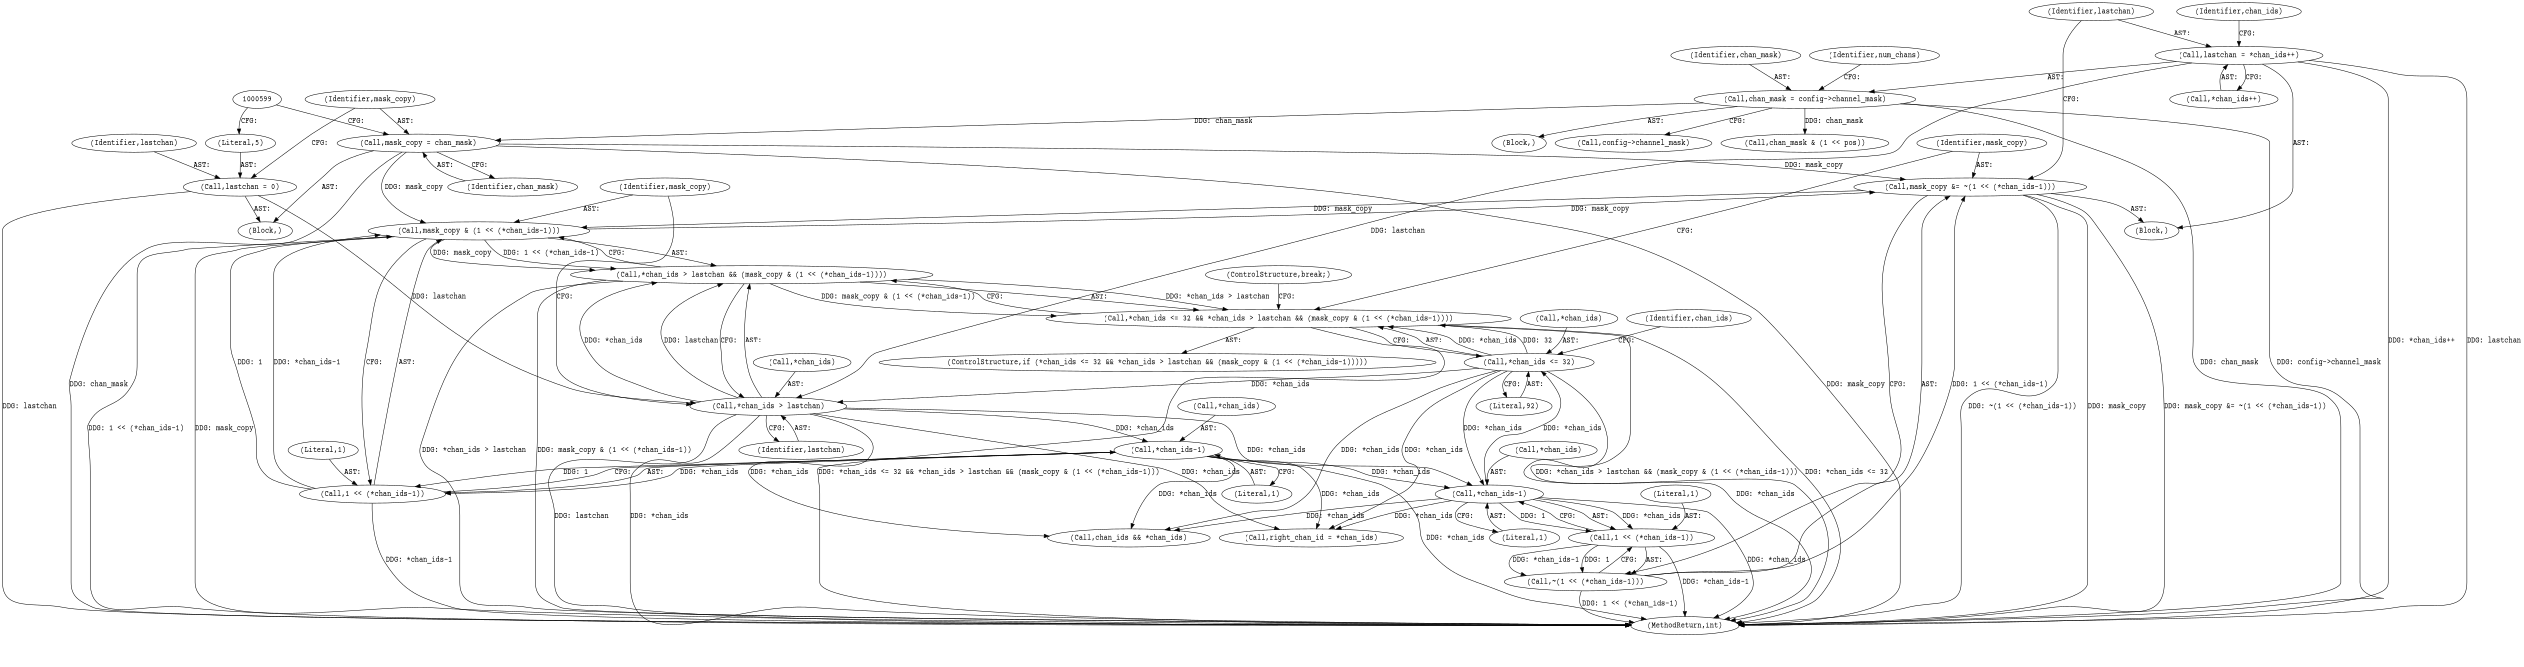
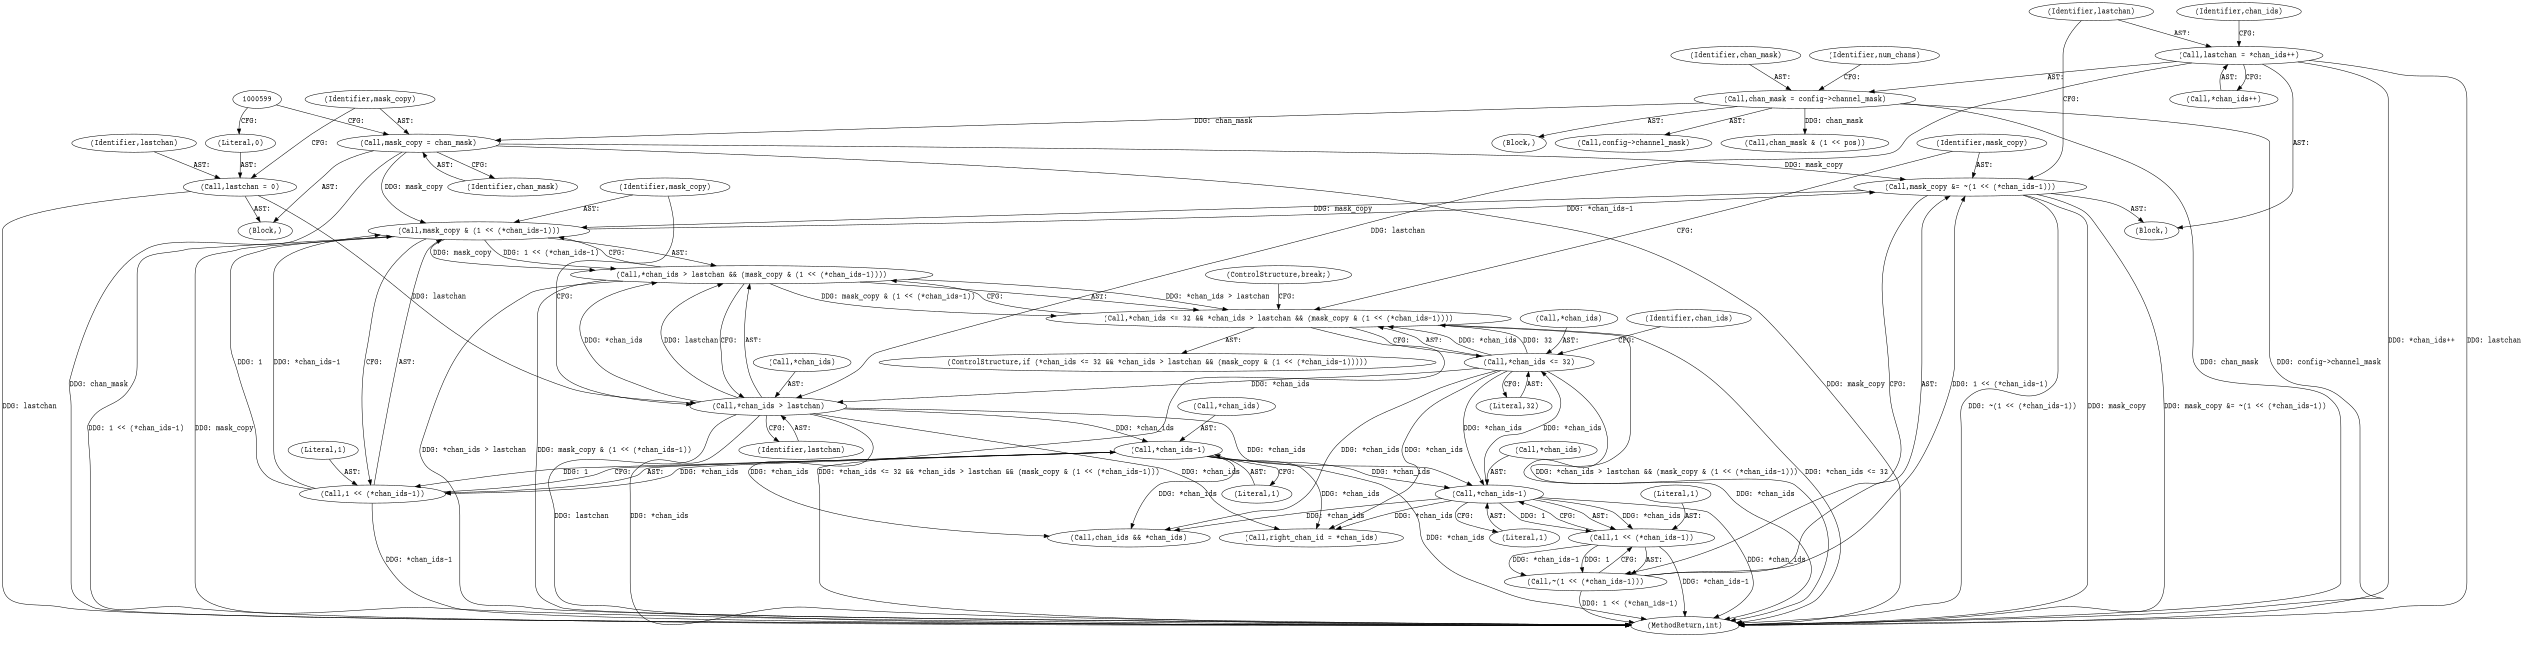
edge "(Call,chan_mask = config->channel_mask)" -> "(Call,config->channel_mask)": label "CFG: " -> "AST: "
node "(Literal,5)": label "(Literal,5)" -> "(Literal,0)"
edge "(Call,mask_copy & (1 << (*chan_ids-1)))" -> "(Call,mask_copy &= ~(1 << (*chan_ids-1)))": label "DDG: mask_copy" -> "DDG: *chan_ids-1"
node "(Literal,92)": label "(Literal,92)" -> "(Literal,32)"
